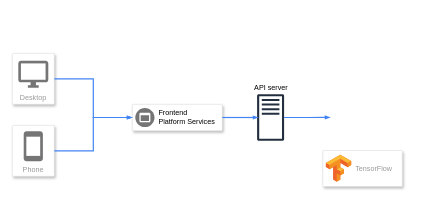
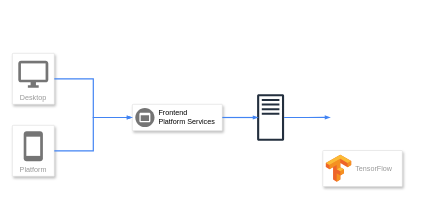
node "API server": removed
node "Phone": label "Phone" -> "Platform"
